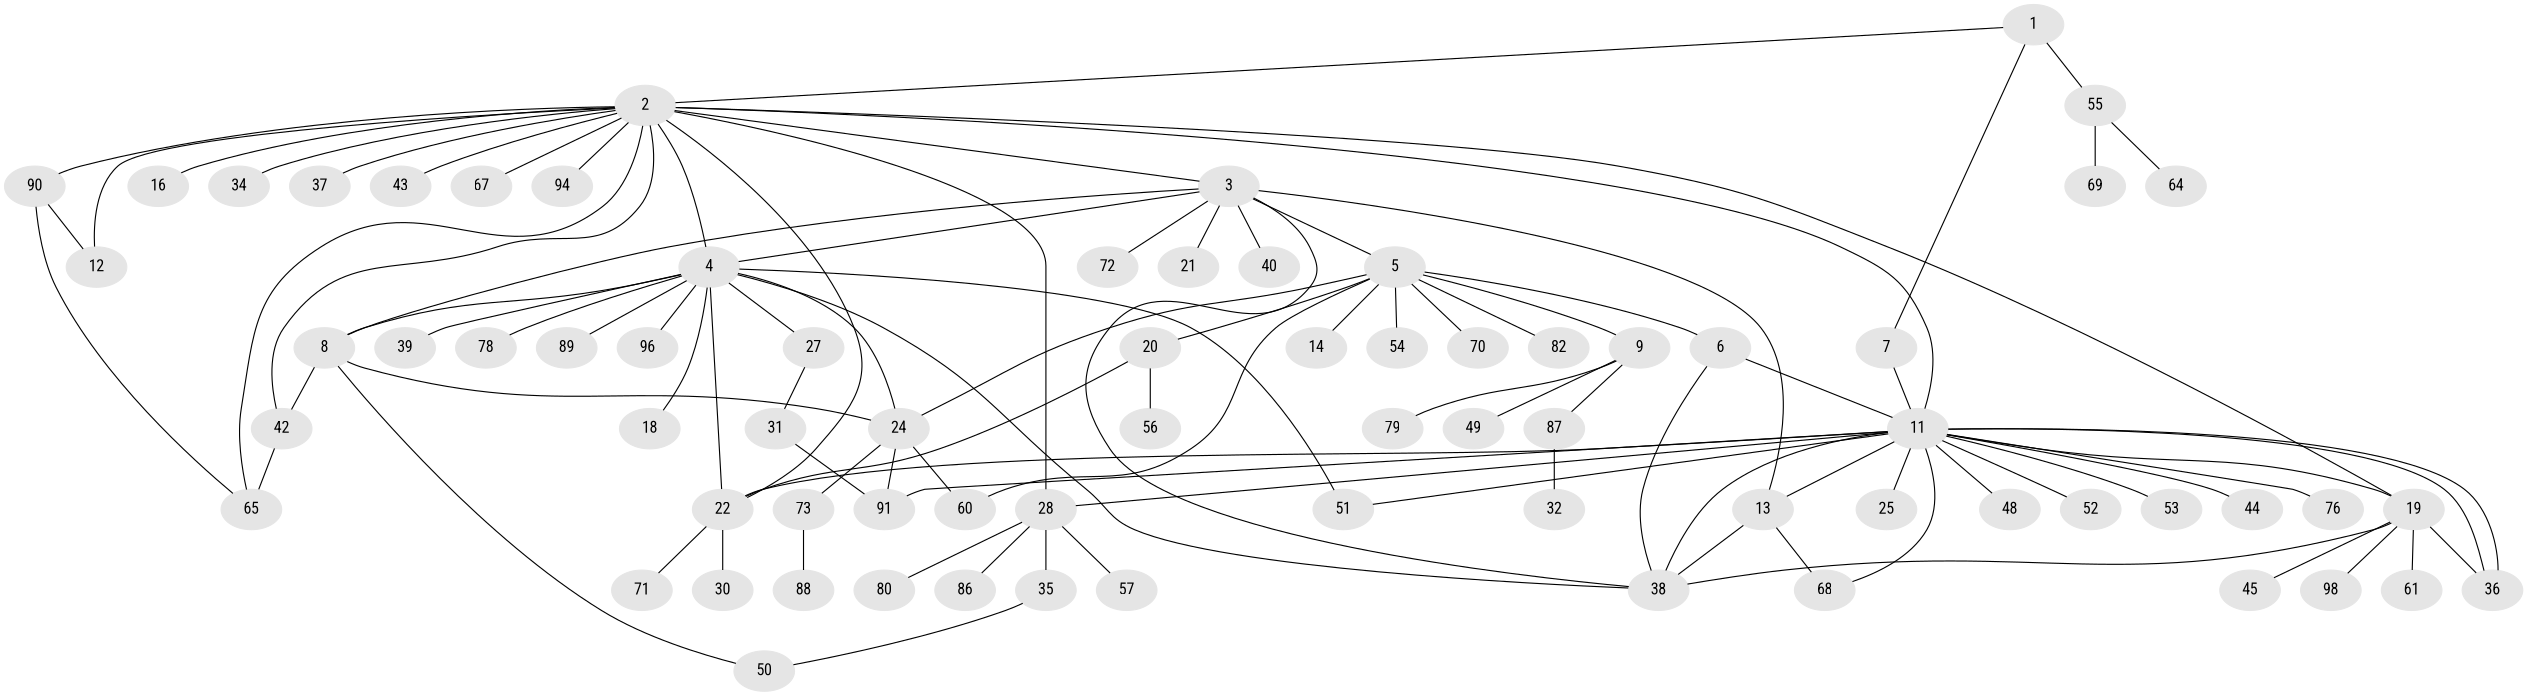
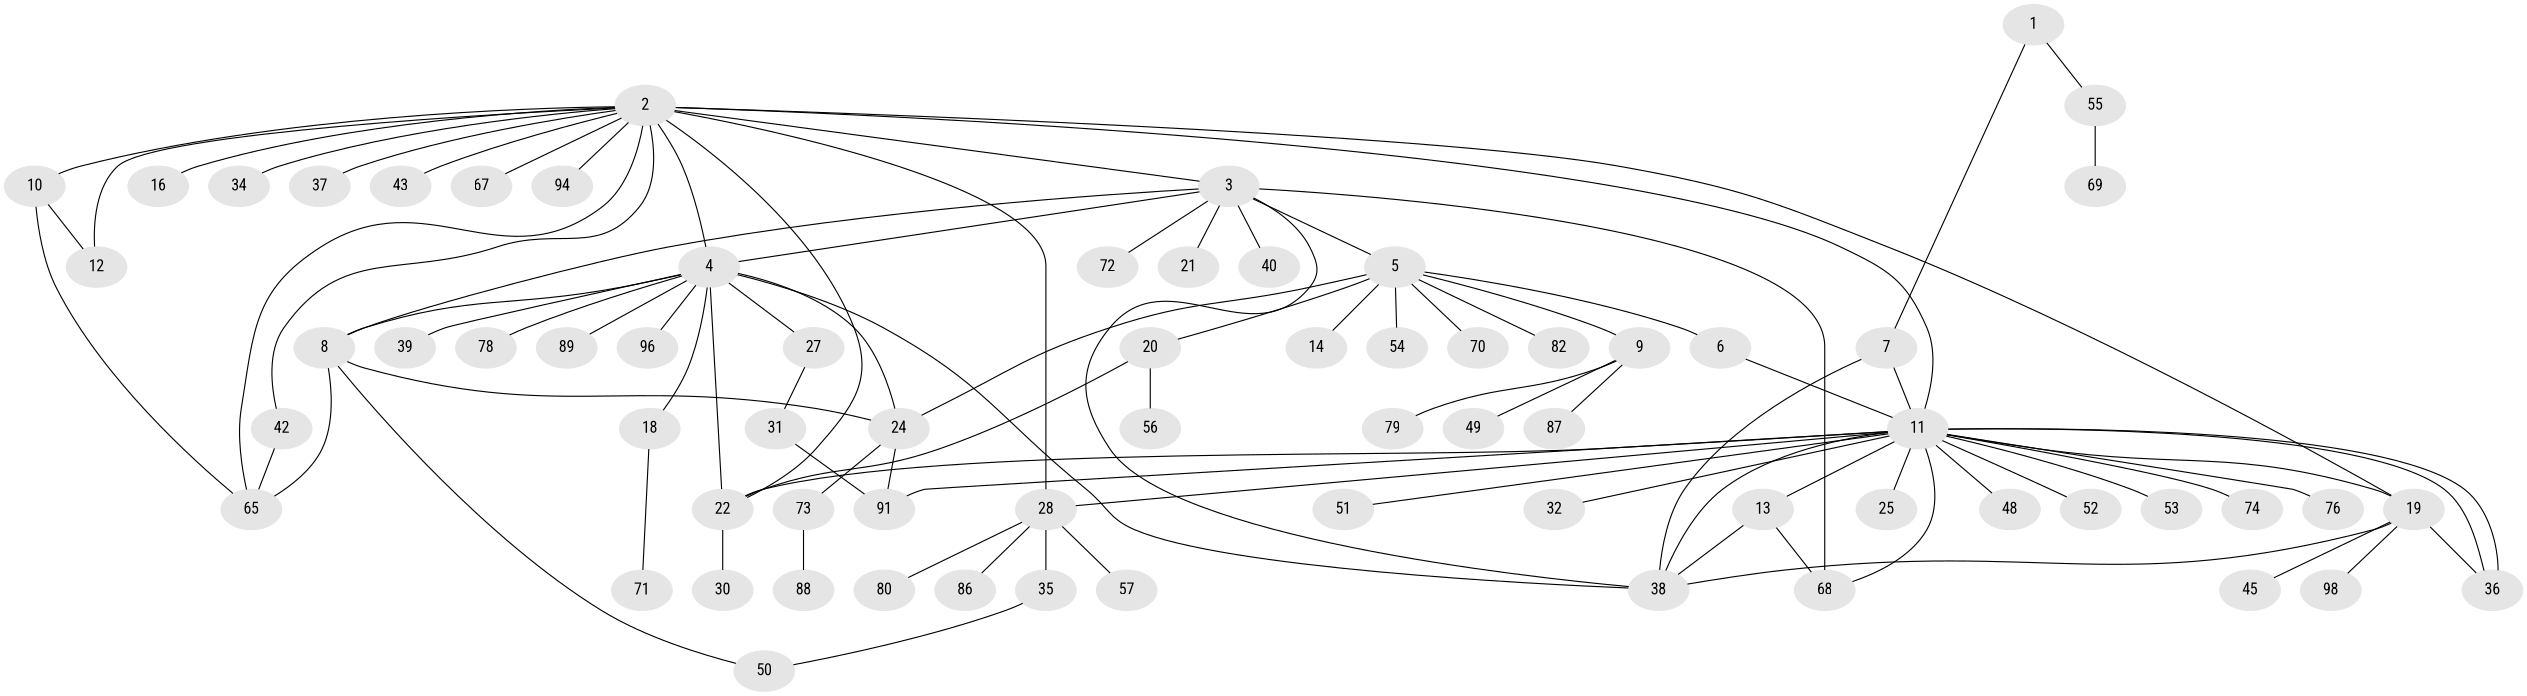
edge "1" -- "2": removed
node "90": label "90" -> "10"
node "64": removed
edge "3" -- "13": now "3" -- "68"
edge "4" -- "51": removed
edge "8" -- "42": now "8" -- "65"
edge "87" -- "32": now "11" -- "32"
edge "6" -- "38": now "7" -- "38"
node "60": removed
node "44": label "44" -> "74"
edge "22" -- "71": now "18" -- "71"
node "61": removed
